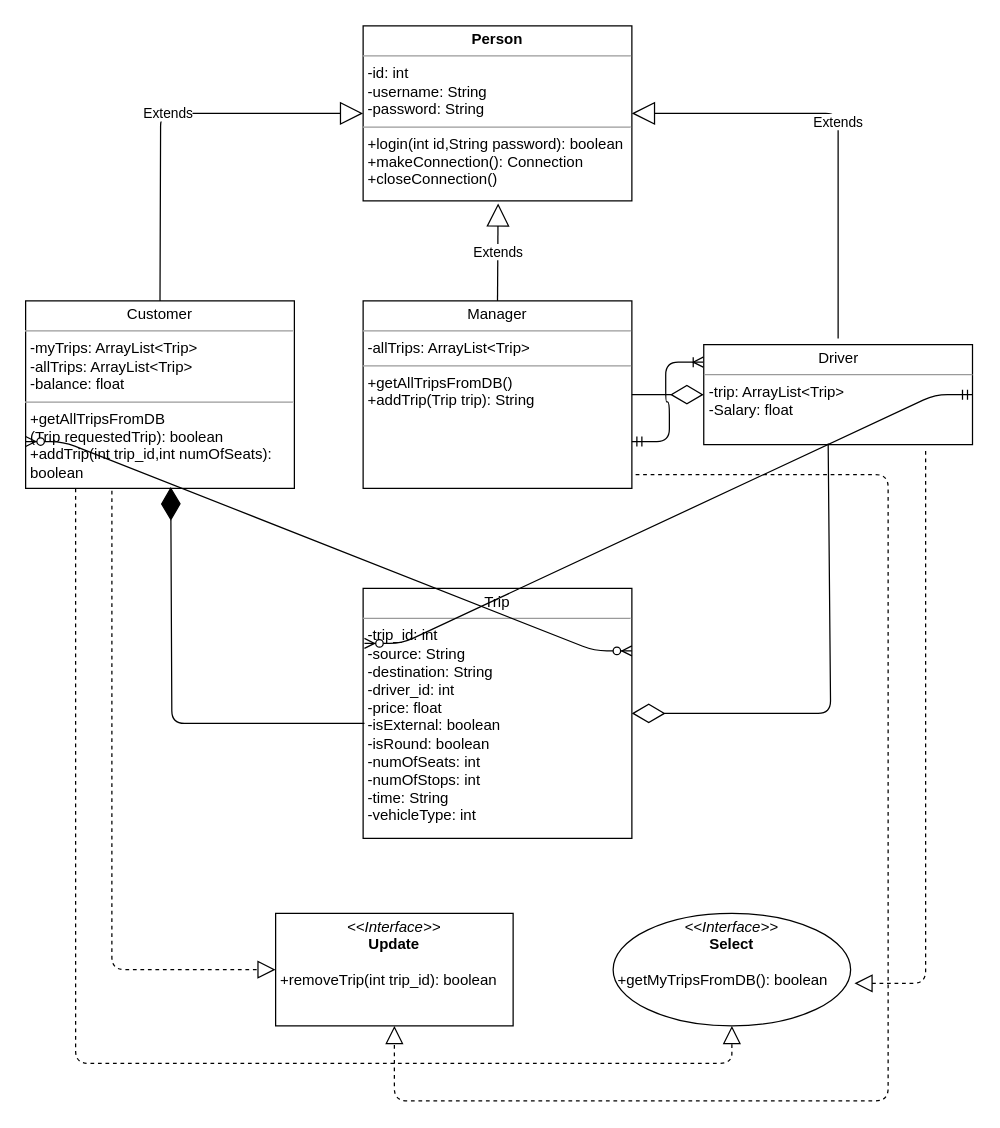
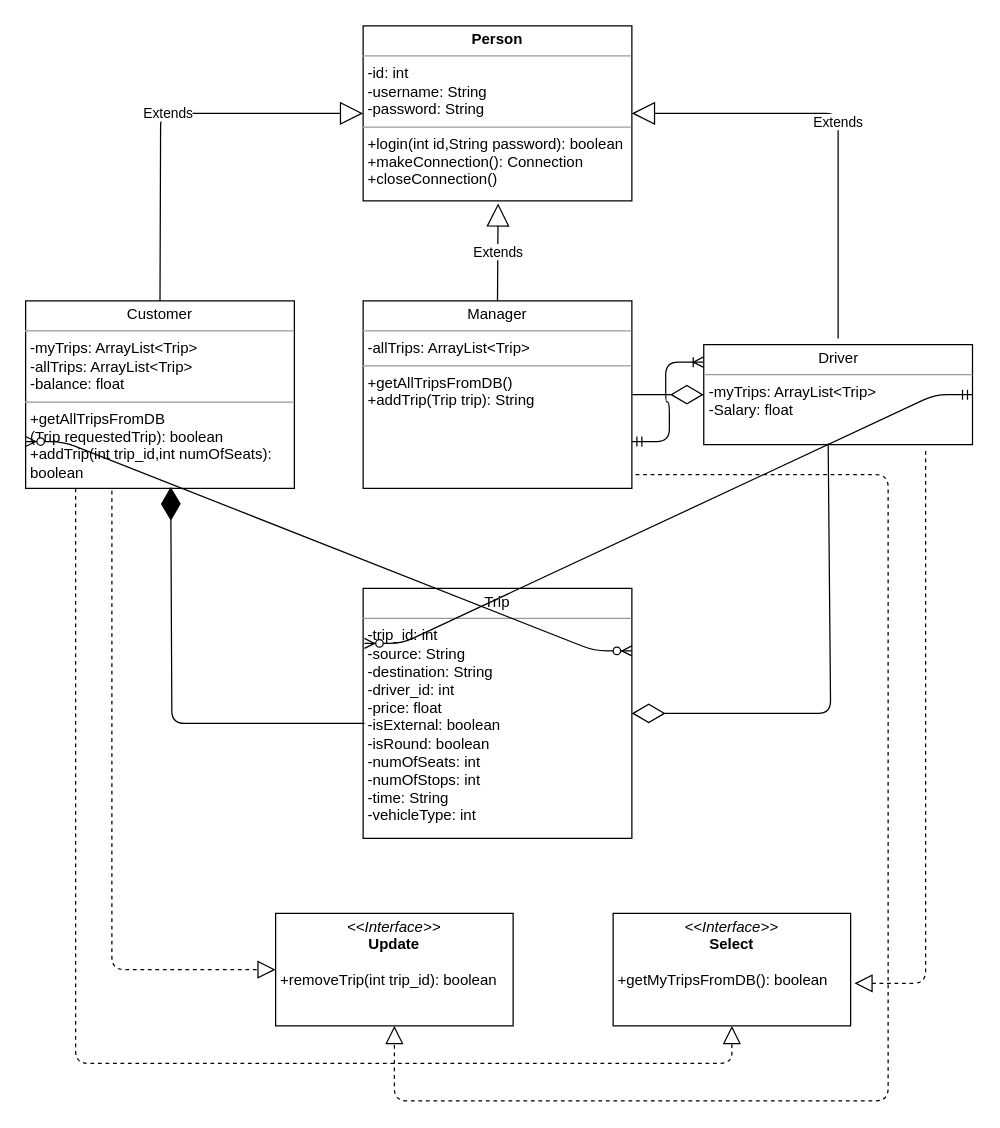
node "Driver -trip: ArrayList<Trip> -Salary: float": label "Driver -trip: ArrayList<Trip> -Salary: float" -> "Driver -myTrips: ArrayList<Trip> -Salary: float"
node "<<Interface>> Select +getMyTripsFromDB(): boolean": shape ellipse -> rectangle
